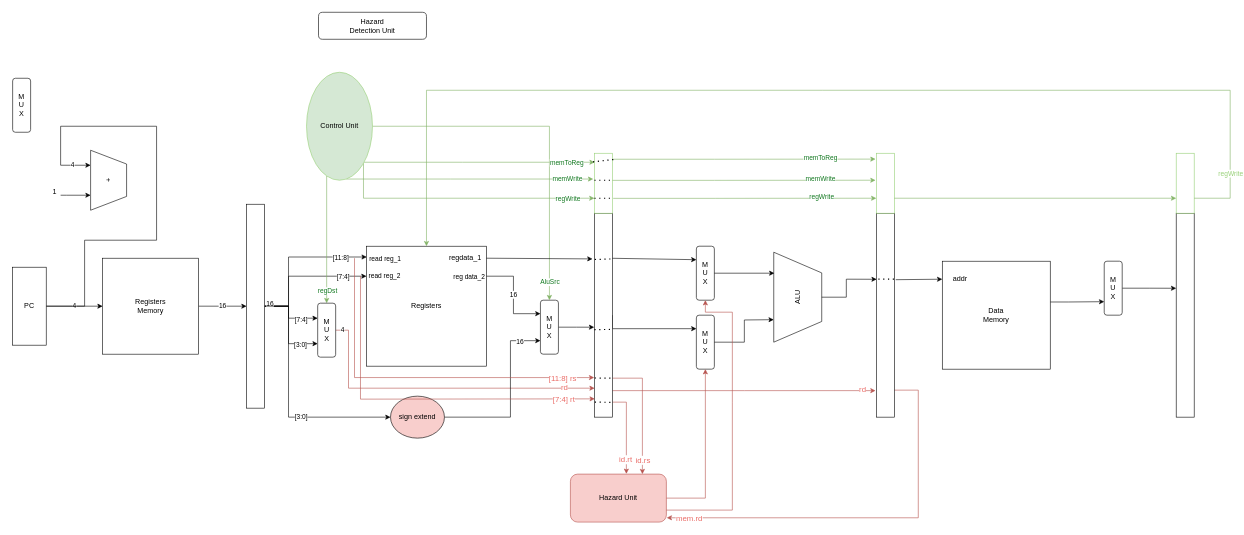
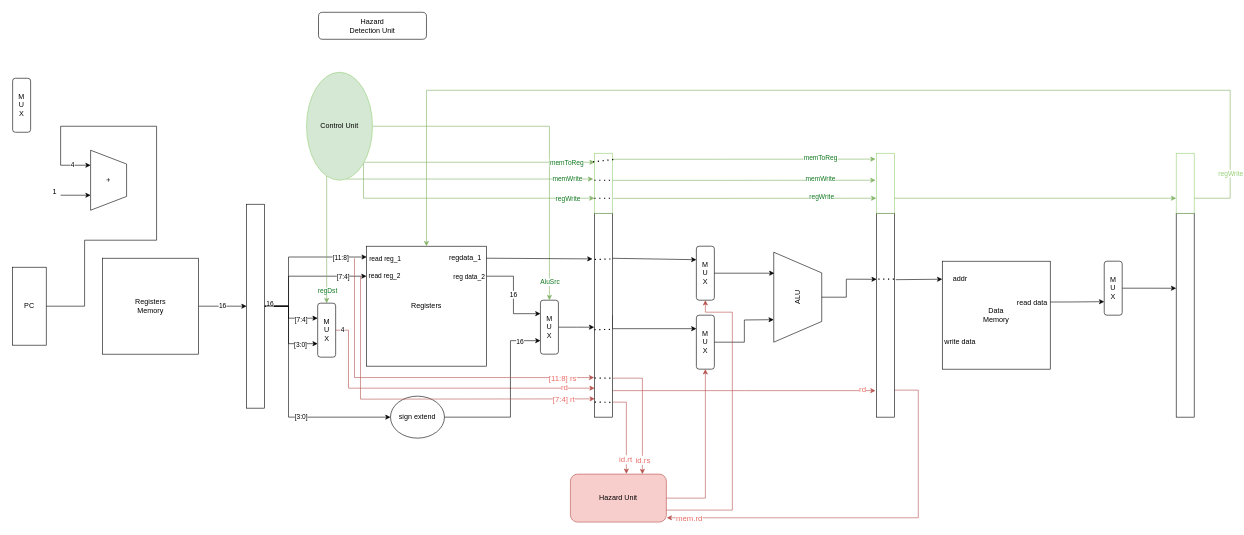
node "read data": added
edge "PC" -> "Registers Memory": removed, label "4"
node "write data": added
node "sign extend": fillcolor #f8cecc -> #ffffff
